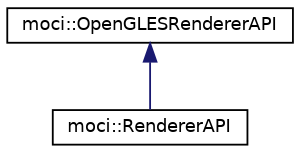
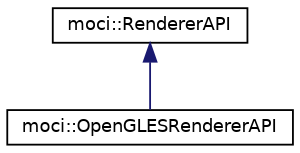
edge "moci::RendererAPI" -> "moci::OpenGLESRendererAPI": reversed
